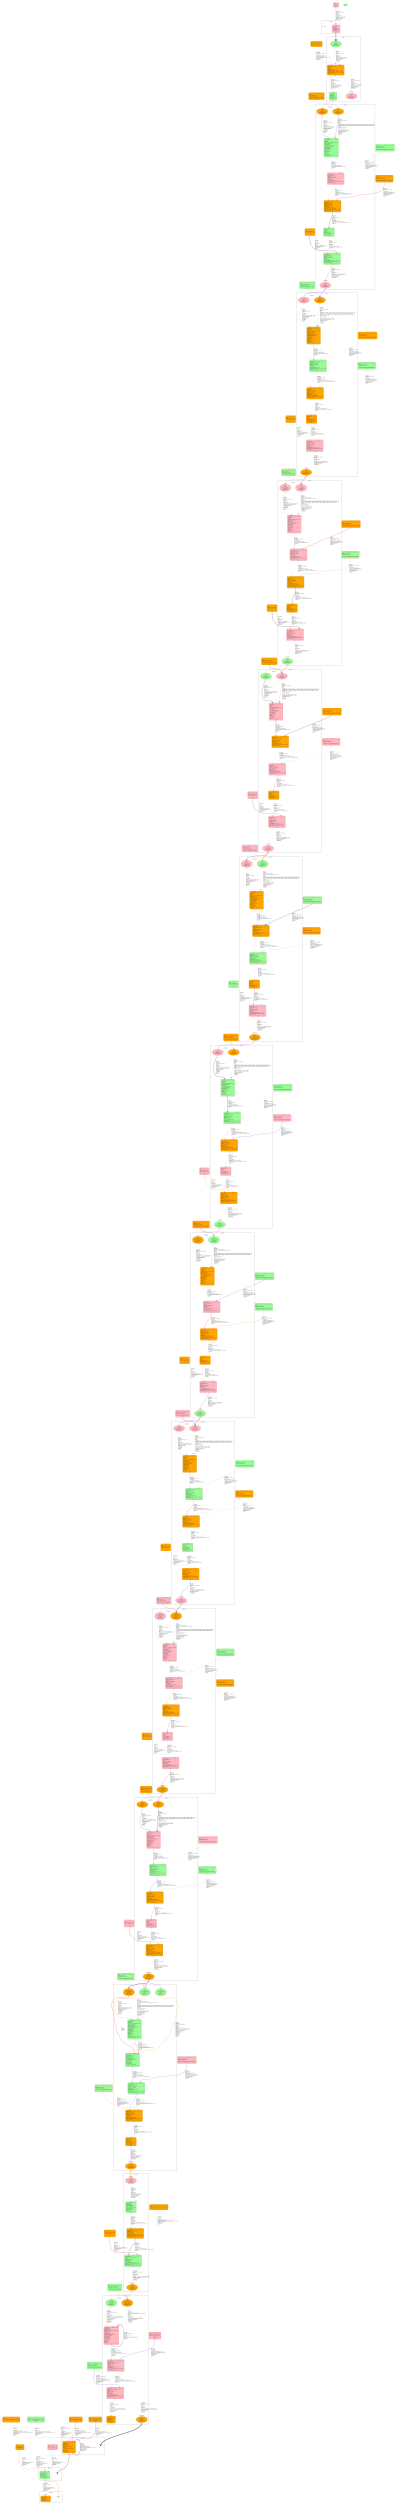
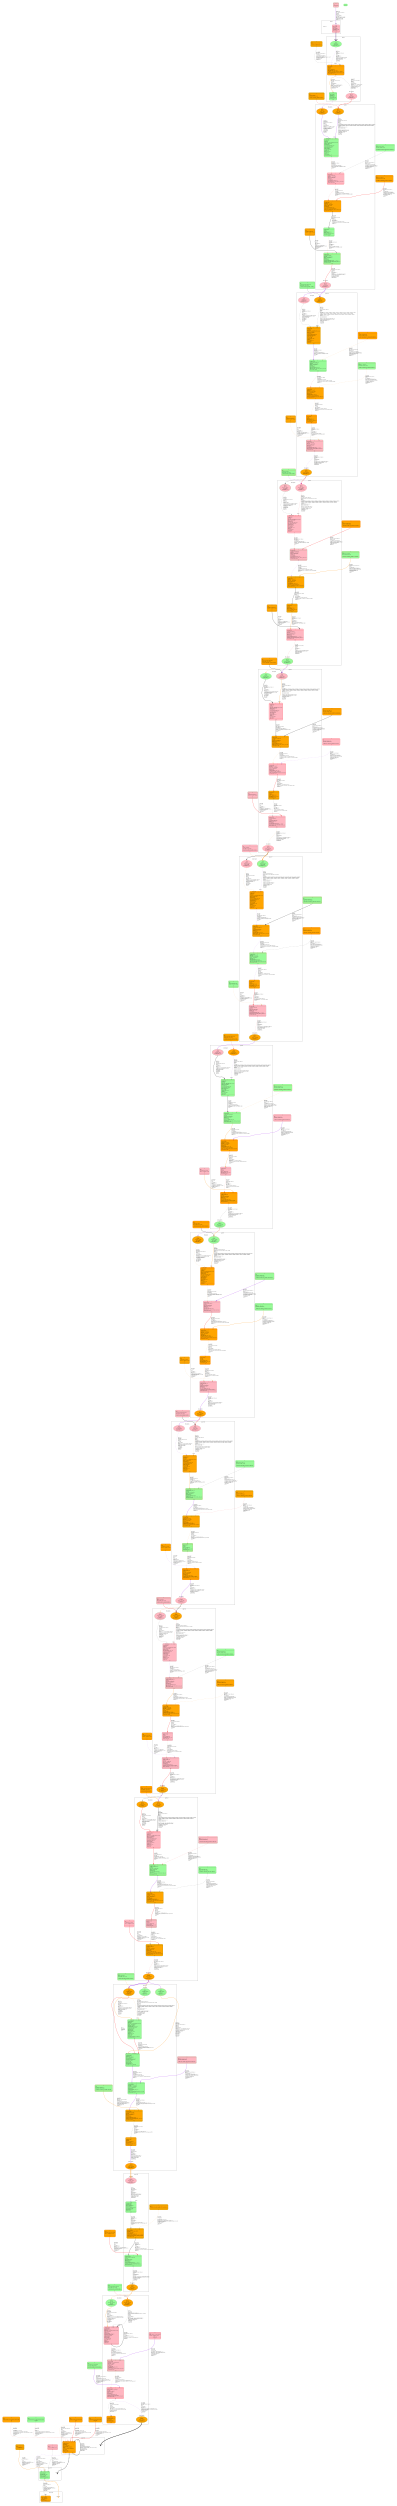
edge "Dma out epoch=2. sw=1-> mem=1 axi port=1 STREAM_ENG_V2 9" -> "Dma in epoch=3. mem=1-> sw=1 axi port=1 STREAM_ENG_V2 6": added
node "Dma out epoch=9. sw=16-> mem=128 axi port=0 STREAM_ENG_V2 2": fillcolor palegreen -> orange
